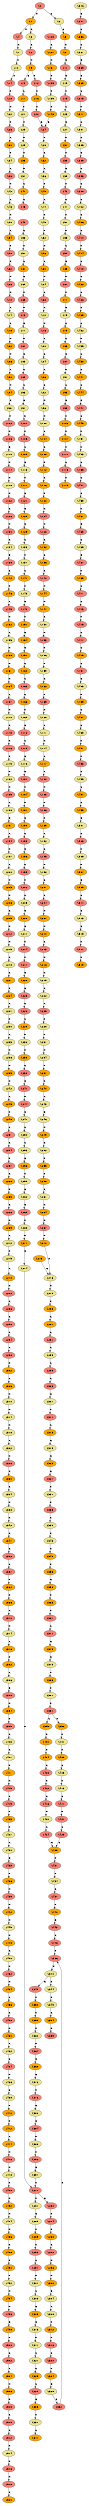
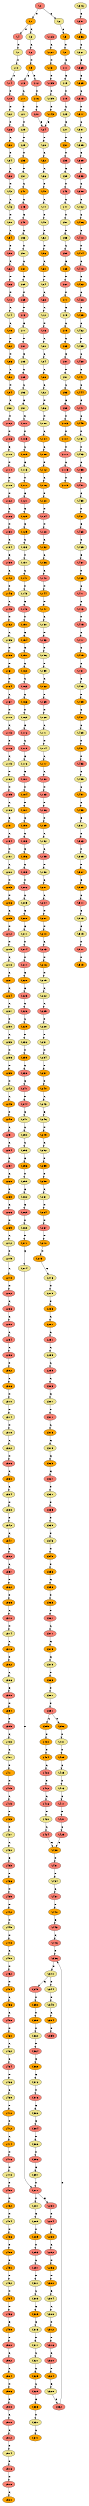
edge "S45" -> "S49": added, label "G"
node "S438": fillcolor orange -> salmon
edge "S270" -> "S276": now "S270" -> "S273"
